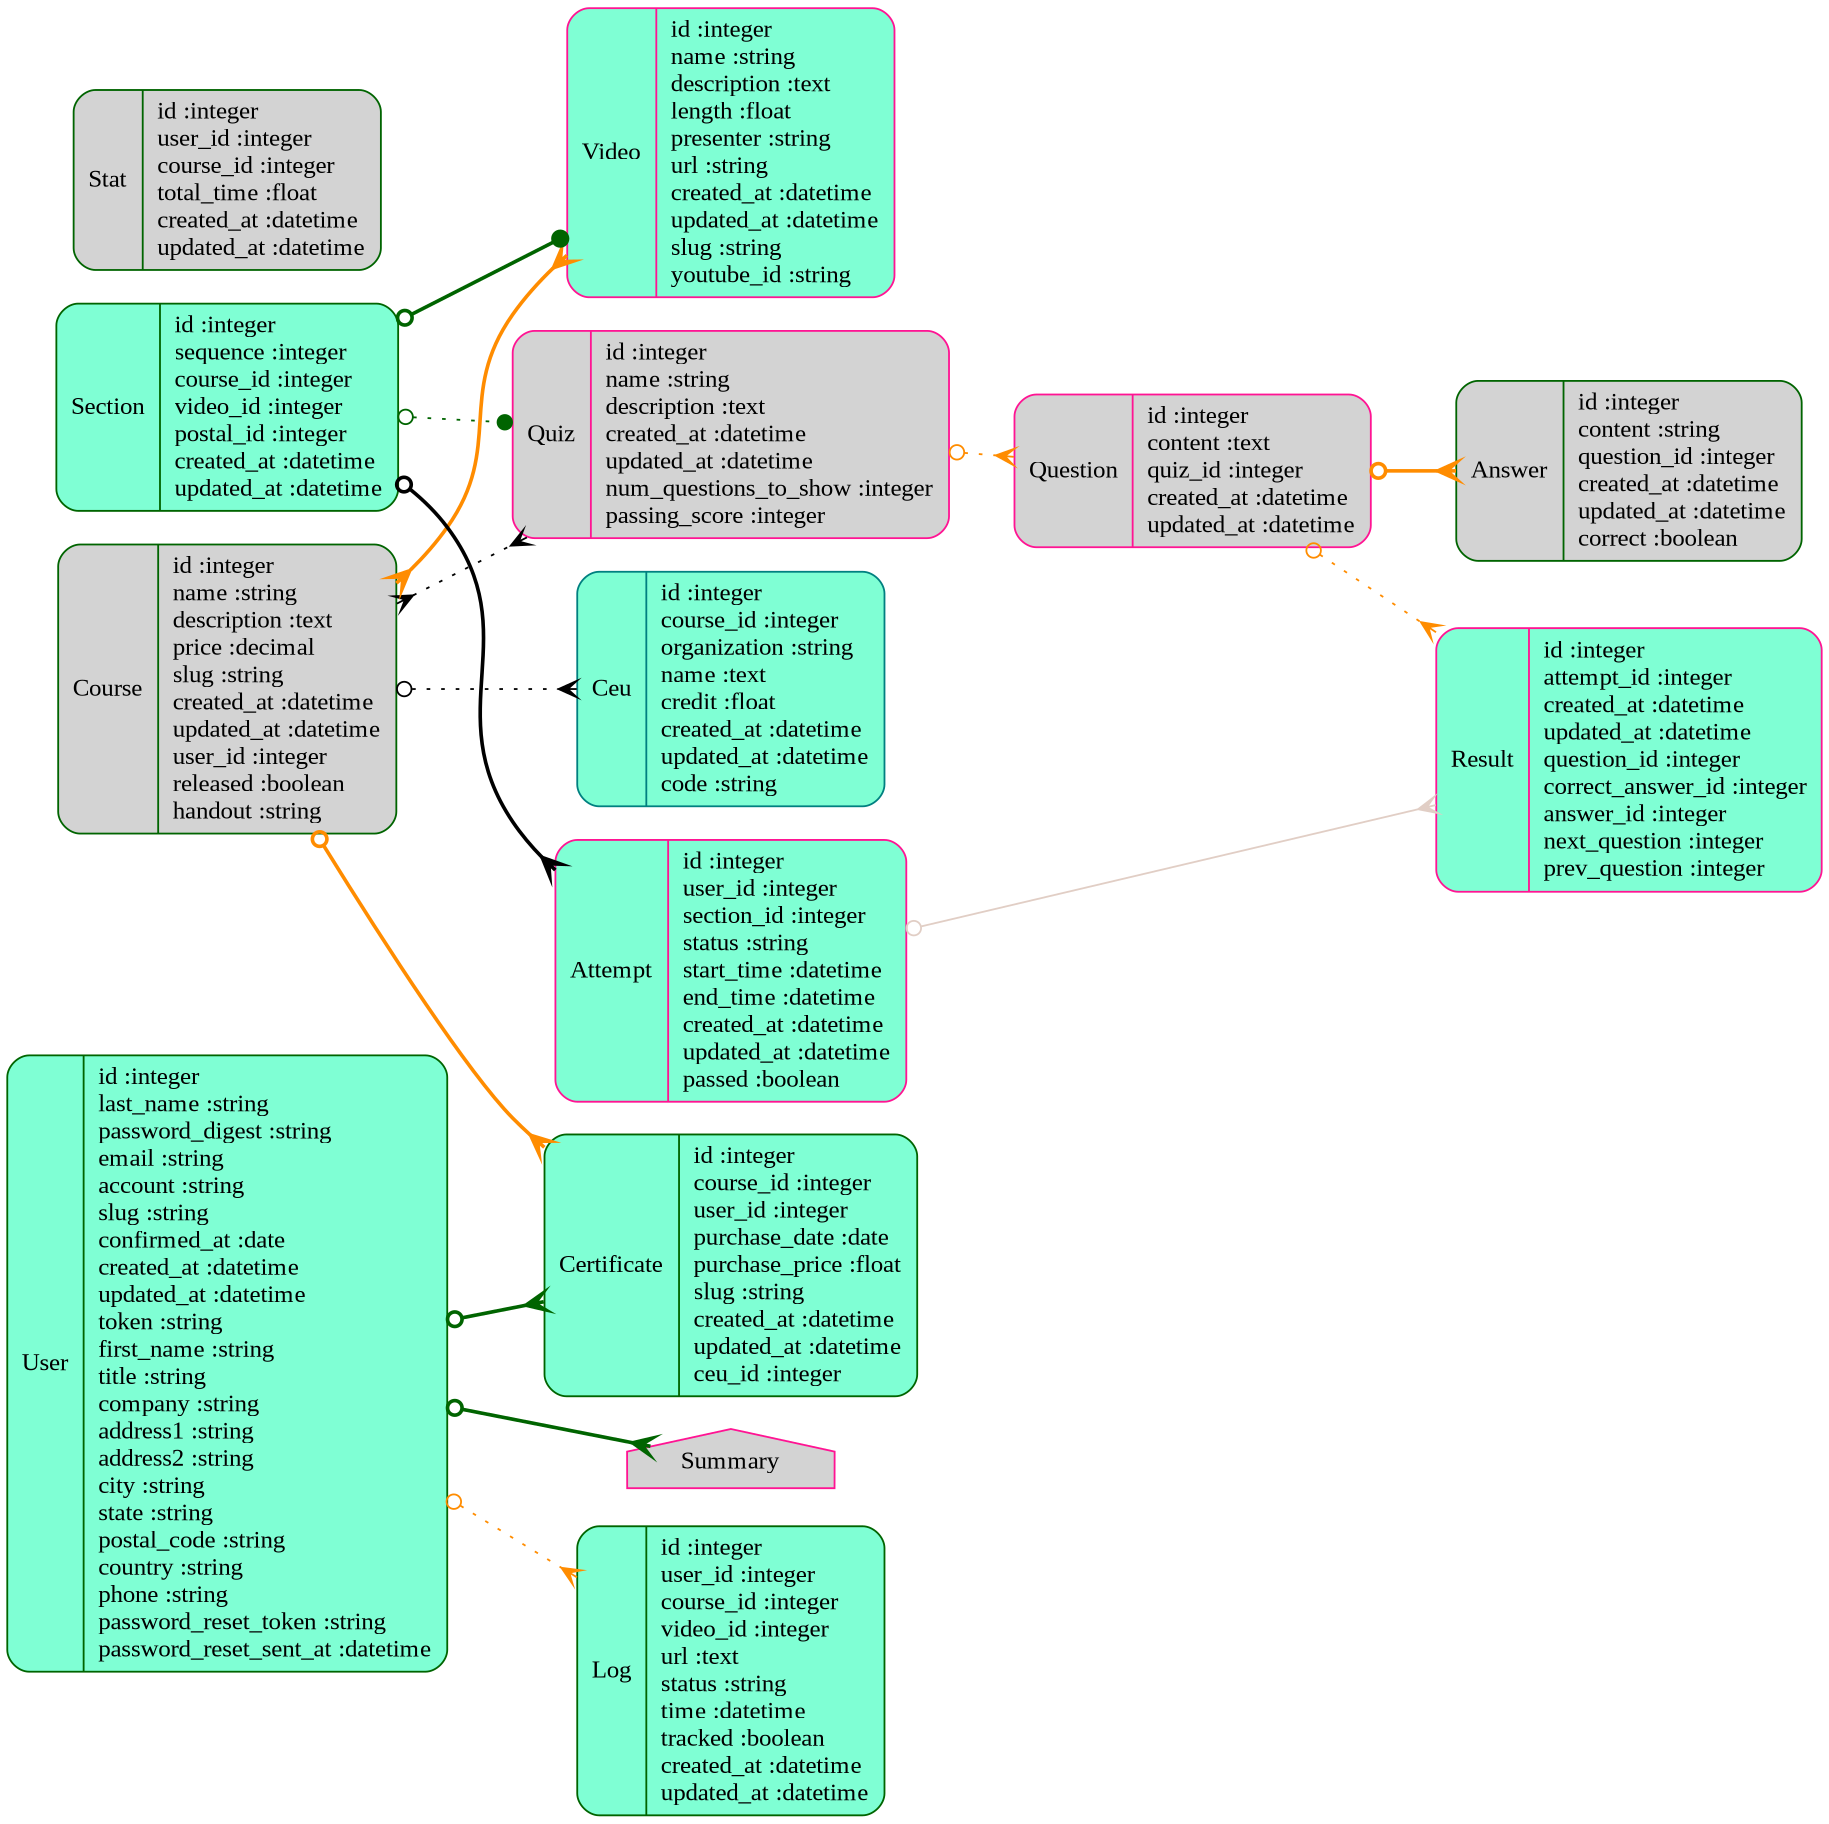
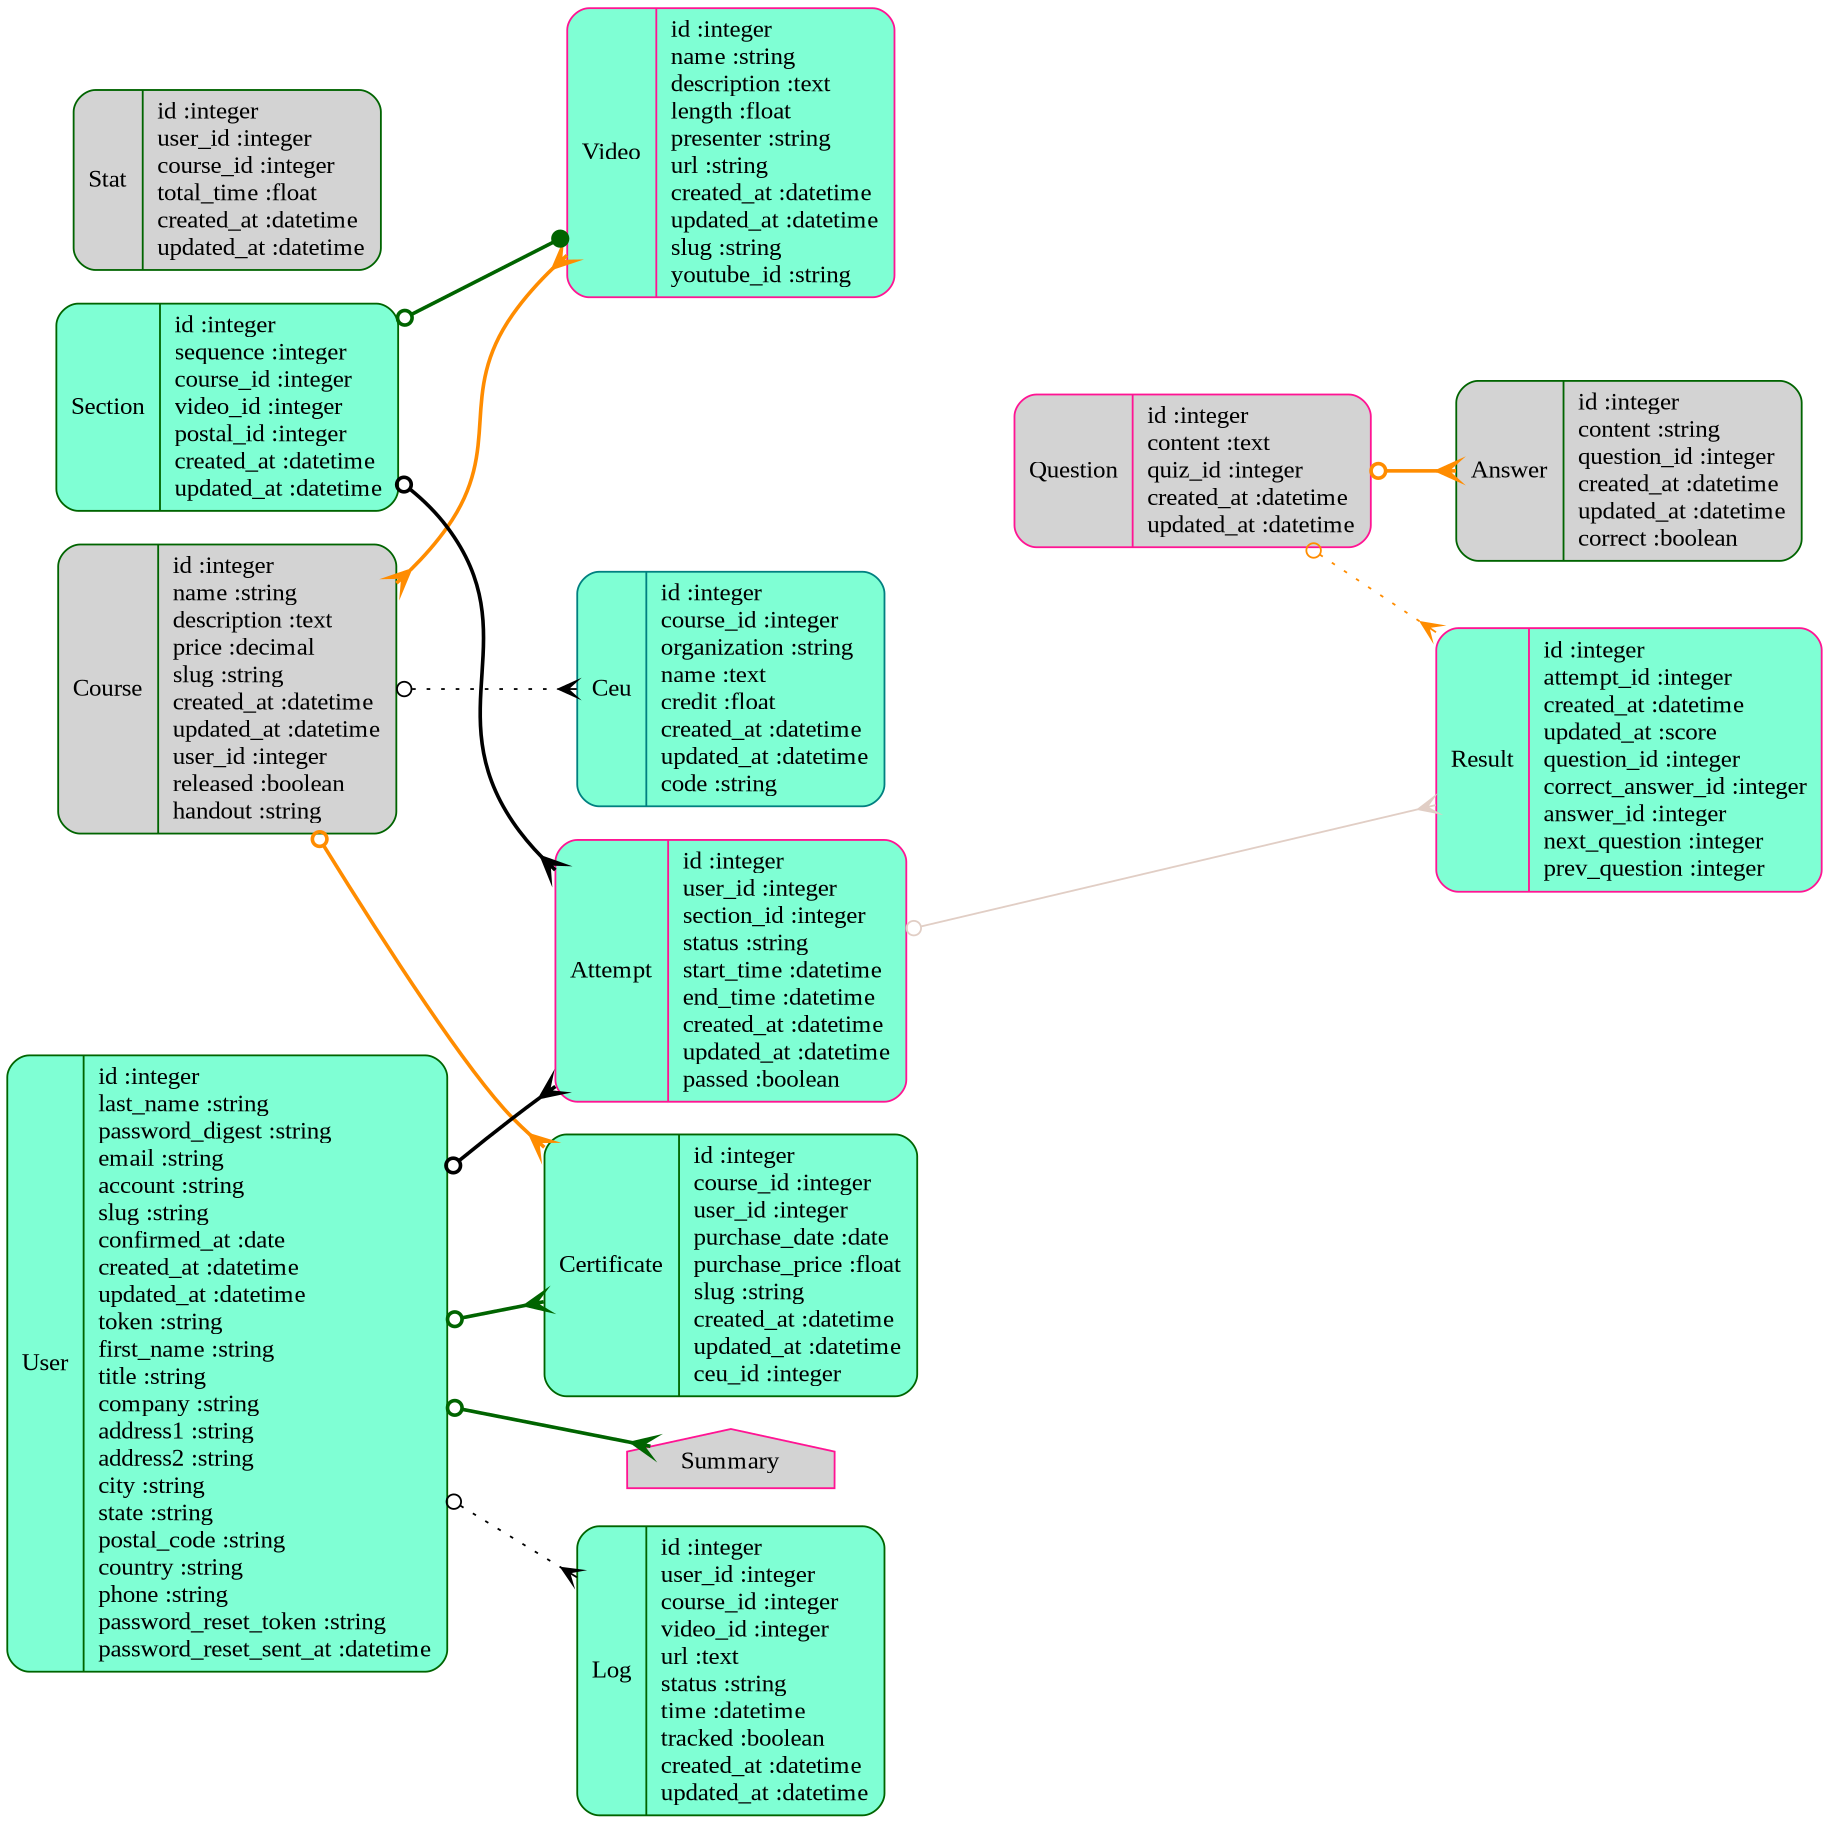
node "Quiz": removed
node "Result": text "updated_at :datetime" -> "updated_at :score"
edge "Attempt" -- "User": added
edge "User" -- "Log": color darkorange -> black
